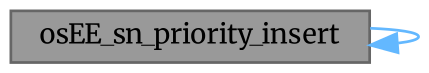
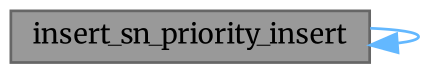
node "osEE_sn_priority_insert": label "osEE_sn_priority_insert" -> "insert_sn_priority_insert"
